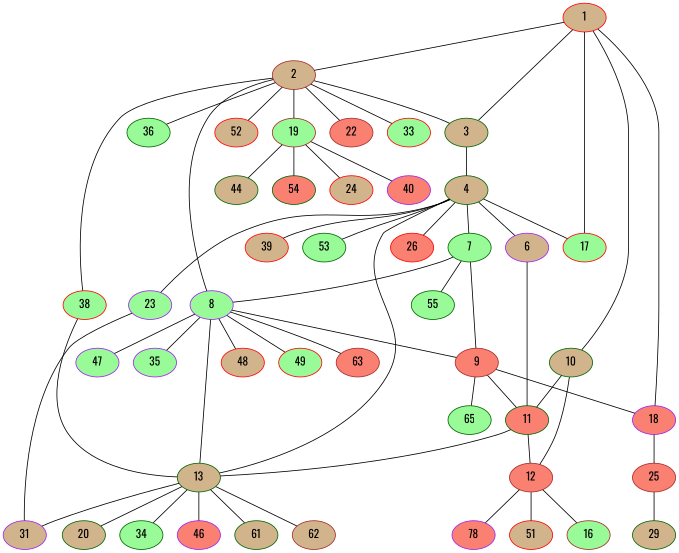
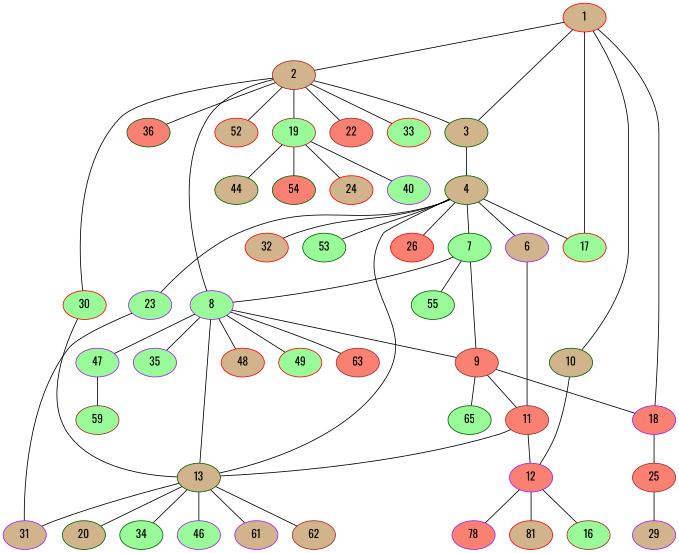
node "36": fillcolor palegreen -> salmon
node "40": fillcolor salmon -> palegreen
node "39": label "39" -> "32"
node "38": label "38" -> "30"
edge "10" -- "11": removed
node "59": added
node "11": color darkgreen -> brown
node "12": color brown -> purple
node "46": fillcolor salmon -> palegreen
node "61": color darkgreen -> purple
node "51": label "51" -> "81"
node "29": color darkgreen -> purple
